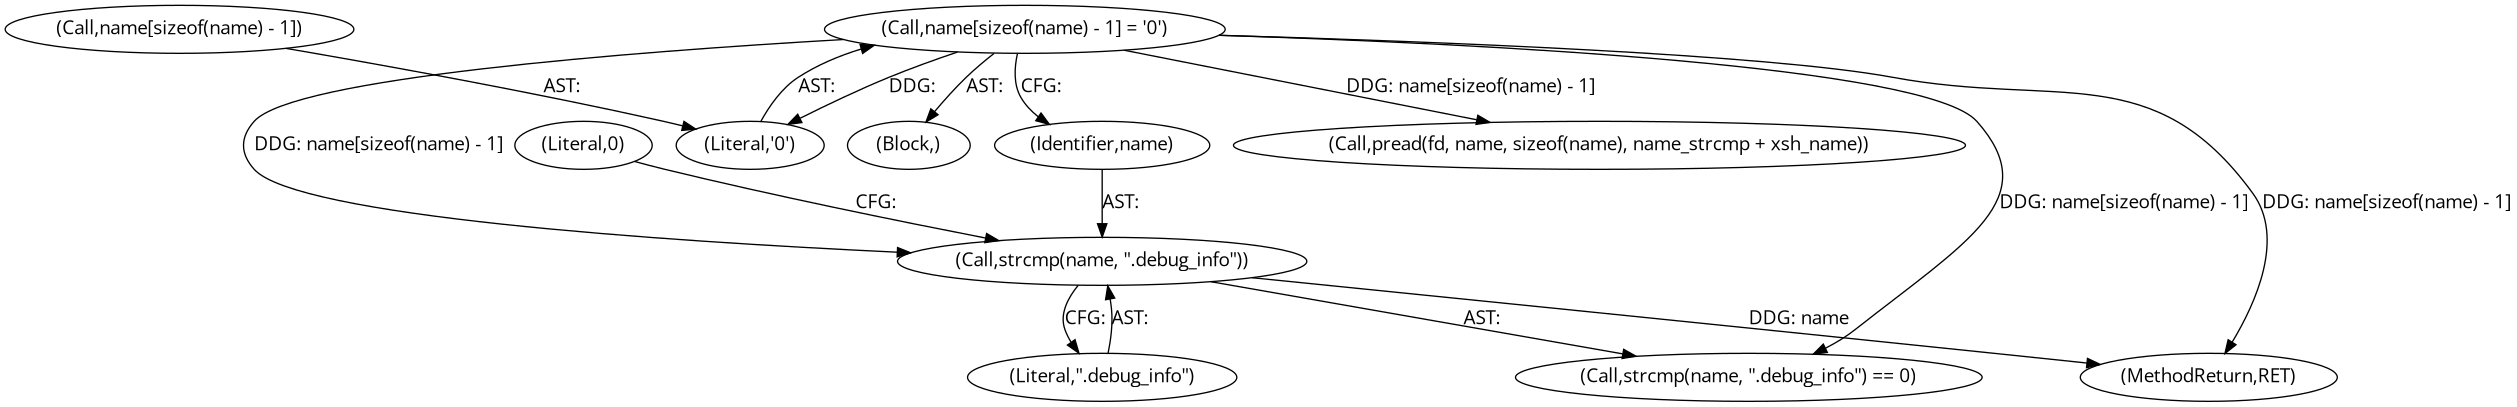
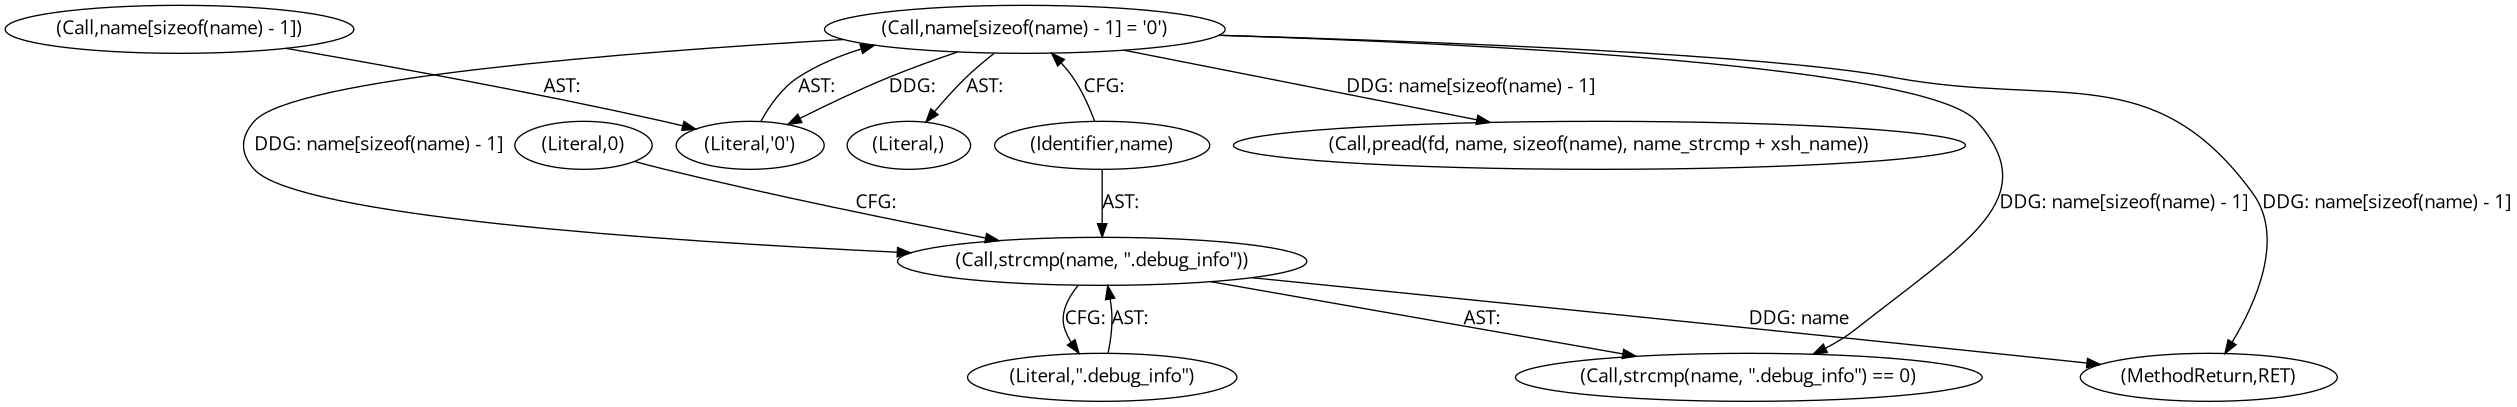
edge "(Call,name[sizeof(name) - 1] = '0')" -> "(Identifier,name)": reversed
node "(Block,)": label "(Block,)" -> "(Literal,)"
